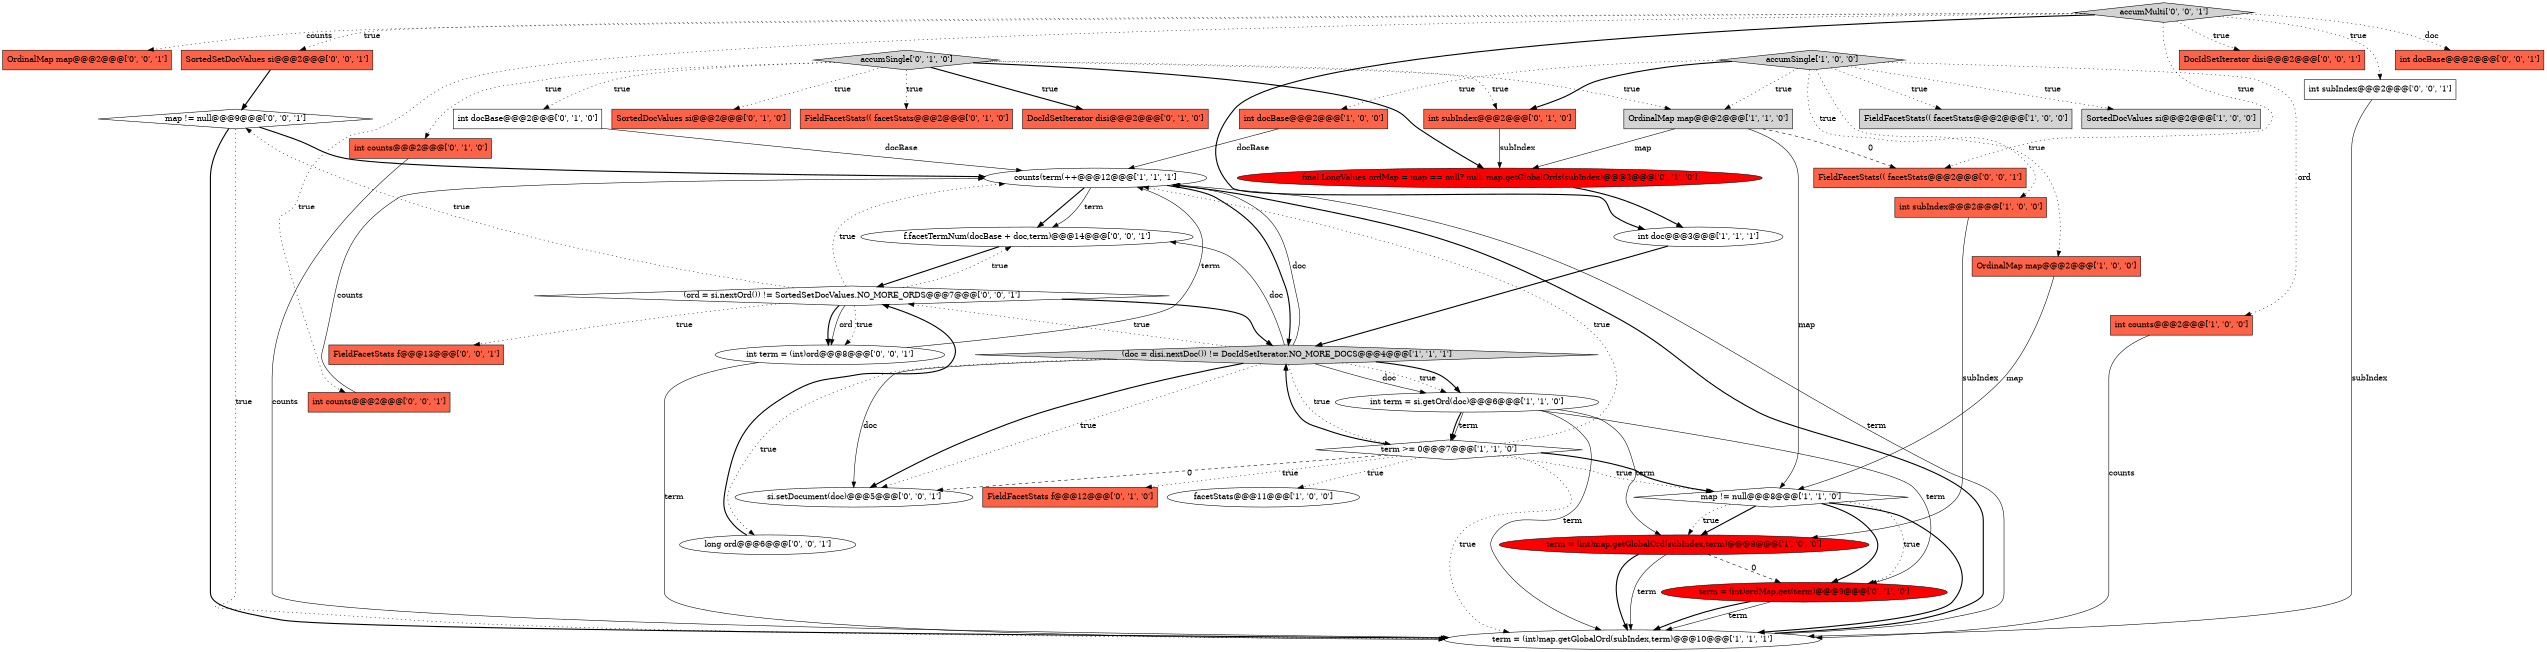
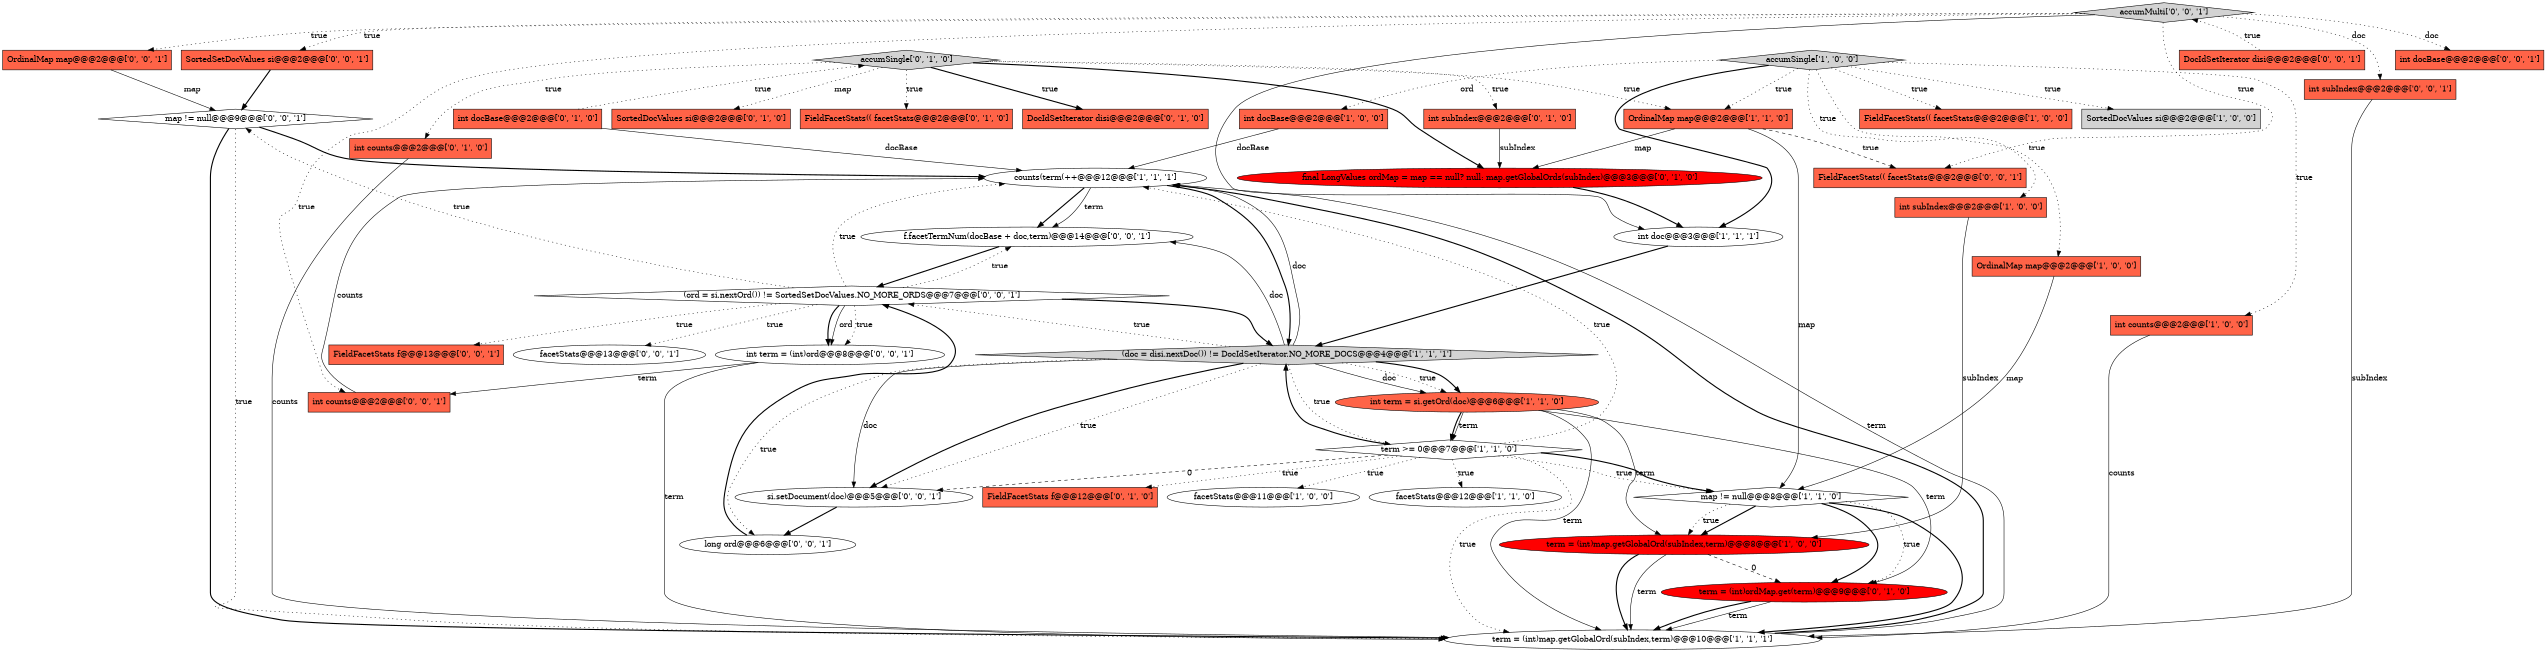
edge "accumMulti['0', '0', '1']" -> "OrdinalMap map@@@2@@@['0', '0', '1']": label "counts" -> "true"
edge "accumMulti['0', '0', '1']" -> "DocIdSetIterator disi@@@2@@@['0', '0', '1']": reversed
edge "accumMulti['0', '0', '1']" -> "int subIndex@@@2@@@['0', '0', '1']": label "true" -> "doc"
edge "accumMulti['0', '0', '1']" -> "int doc@@@3@@@['1', '1', '1']": style bold -> solid
edge "accumSingle['0', '1', '0']" -> "int docBase@@@2@@@['0', '1', '0']": reversed
edge "accumSingle['1', '0', '0']" -> "int subIndex@@@2@@@['0', '1', '0']": now "accumSingle['1', '0', '0']" -> "int doc@@@3@@@['1', '1', '1']"
edge "OrdinalMap map@@@2@@@['0', '0', '1']" -> "map != null@@@9@@@['0', '0', '1']": added, label "map"
edge "accumSingle['0', '1', '0']" -> "SortedDocValues si@@@2@@@['0', '1', '0']": label "true" -> "map"
edge "accumSingle['1', '0', '0']" -> "int docBase@@@2@@@['1', '0', '0']": label "true" -> "ord"
node "int subIndex@@@2@@@['0', '0', '1']": fillcolor white -> tomato
node "int docBase@@@2@@@['0', '1', '0']": fillcolor white -> tomato
node "OrdinalMap map@@@2@@@['1', '1', '0']": fillcolor lightgray -> tomato
node "FieldFacetStats(( facetStats@@@2@@@['1', '0', '0']": fillcolor lightgray -> tomato
edge "OrdinalMap map@@@2@@@['1', '1', '0']" -> "FieldFacetStats(( facetStats@@@2@@@['0', '0', '1']": label "0" -> "true"
edge "accumSingle['1', '0', '0']" -> "int counts@@@2@@@['1', '0', '0']": label "ord" -> "true"
edge "int term = (int)ord@@@8@@@['0', '0', '1']" -> "counts(term(++@@@12@@@['1', '1', '1']": now "int term = (int)ord@@@8@@@['0', '0', '1']" -> "int counts@@@2@@@['0', '0', '1']"
node "facetStats@@@13@@@['0', '0', '1']": added
node "int term = si.getOrd(doc)@@@6@@@['1', '1', '0']": fillcolor white -> tomato
node "facetStats@@@12@@@['1', '1', '0']": added
edge "si.setDocument(doc)@@@5@@@['0', '0', '1']" -> "long ord@@@6@@@['0', '0', '1']": added
